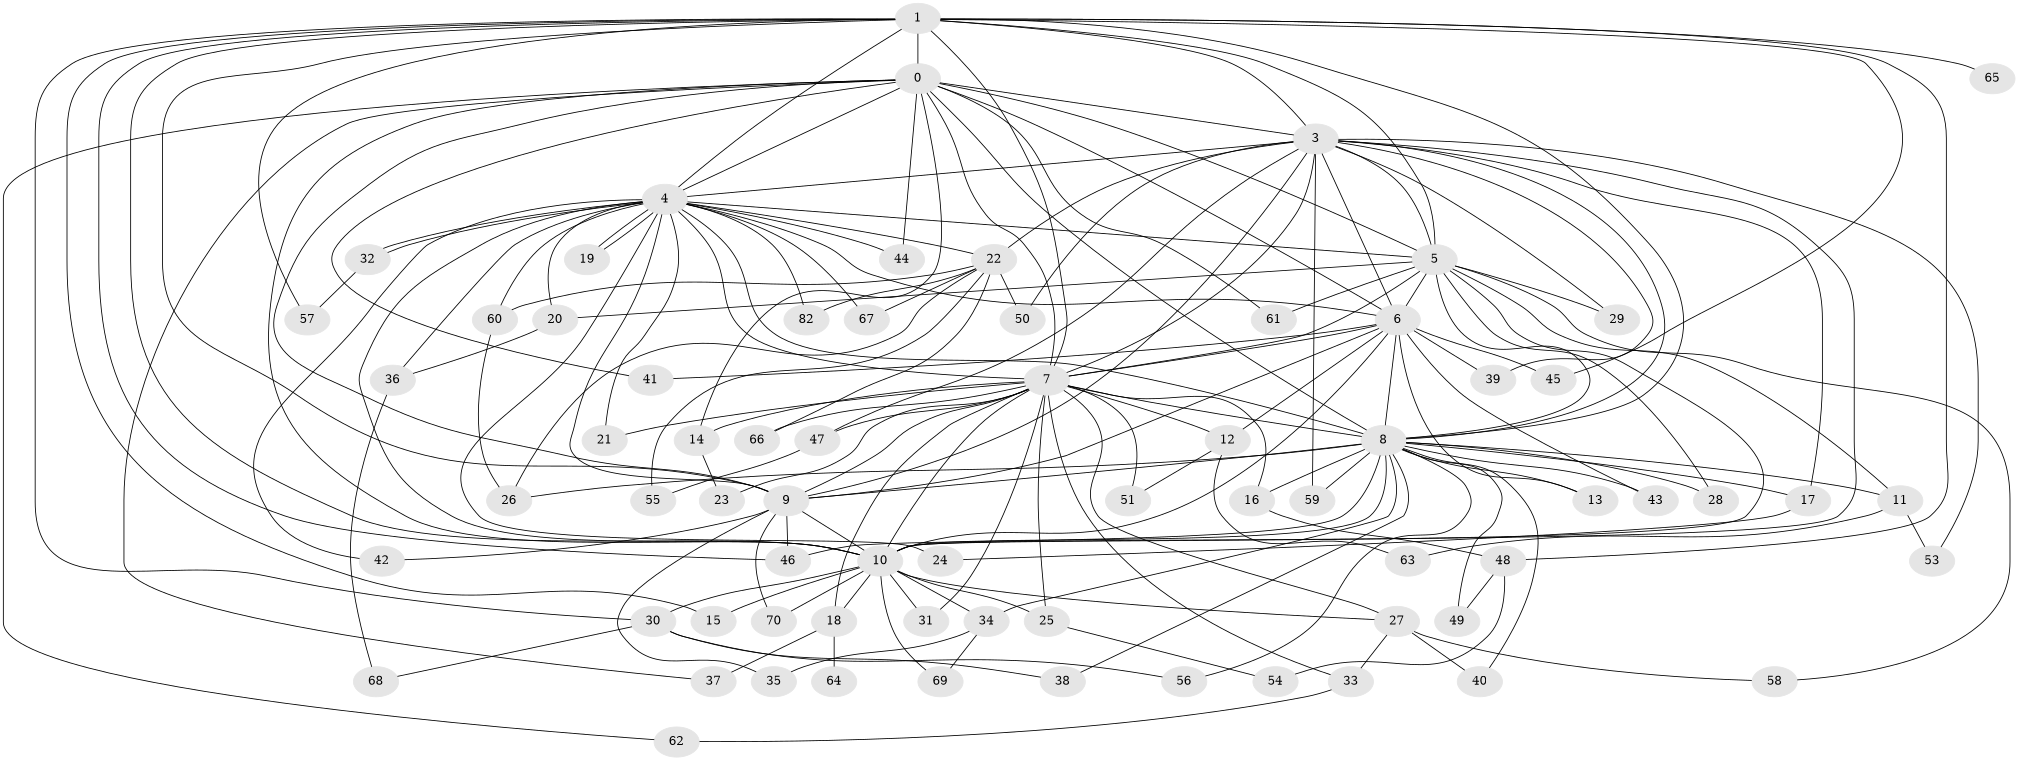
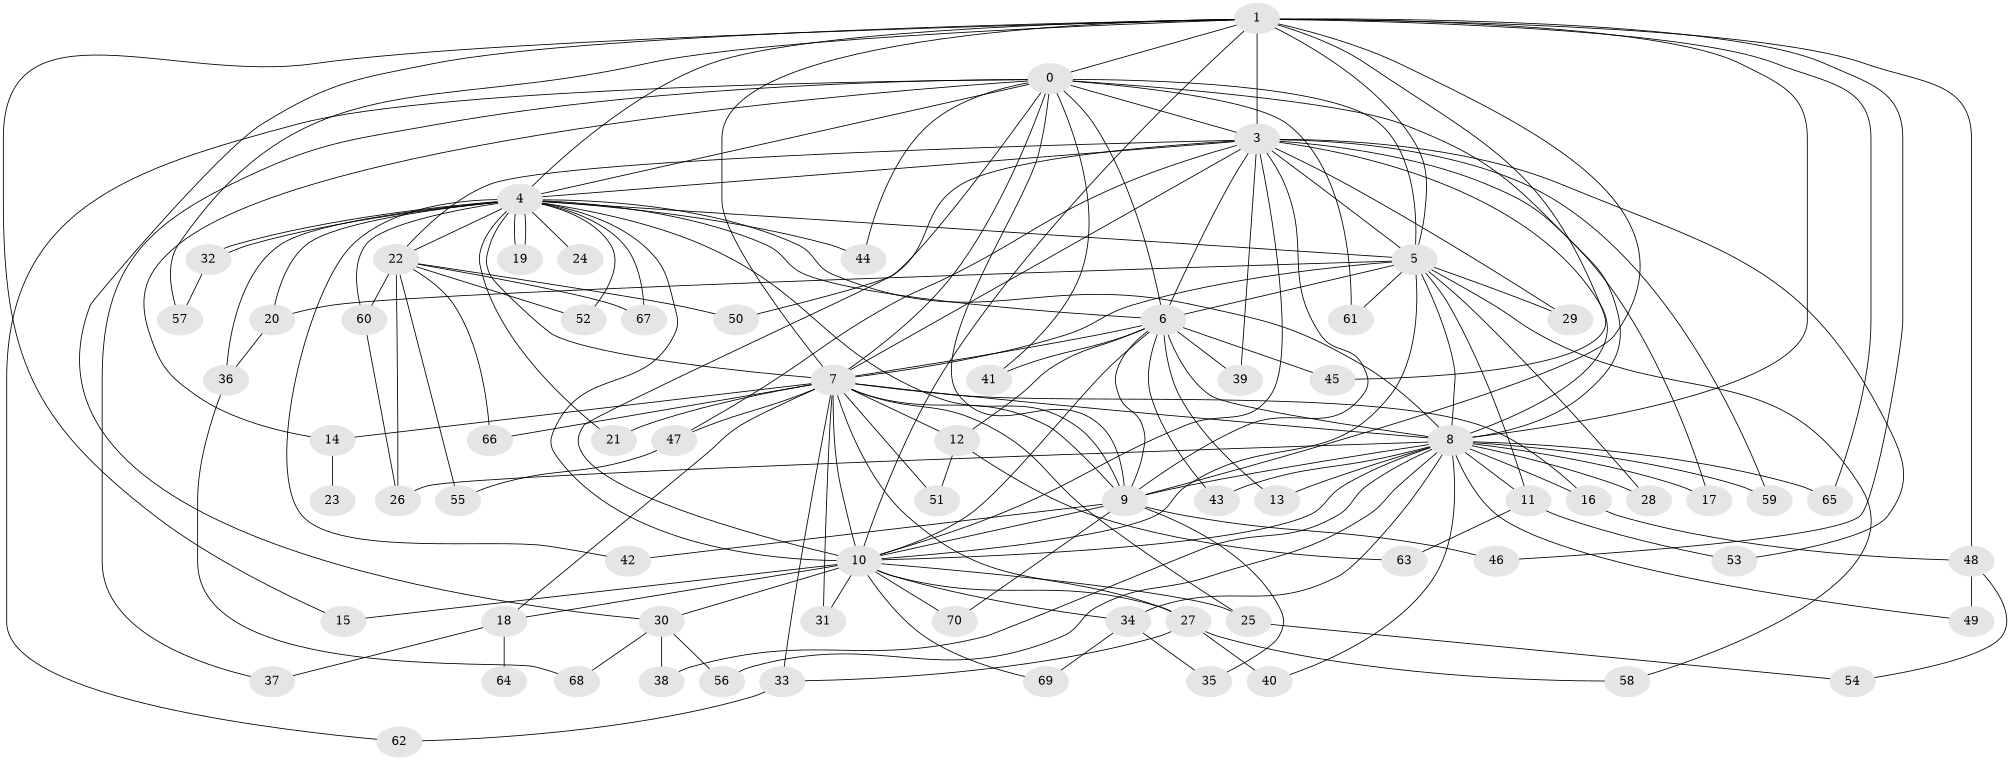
node "82": label "82" -> "52"
edge "7" -- "23": removed
edge "8" -- "46": now "8" -- "65"
edge "17" -- "24": removed
